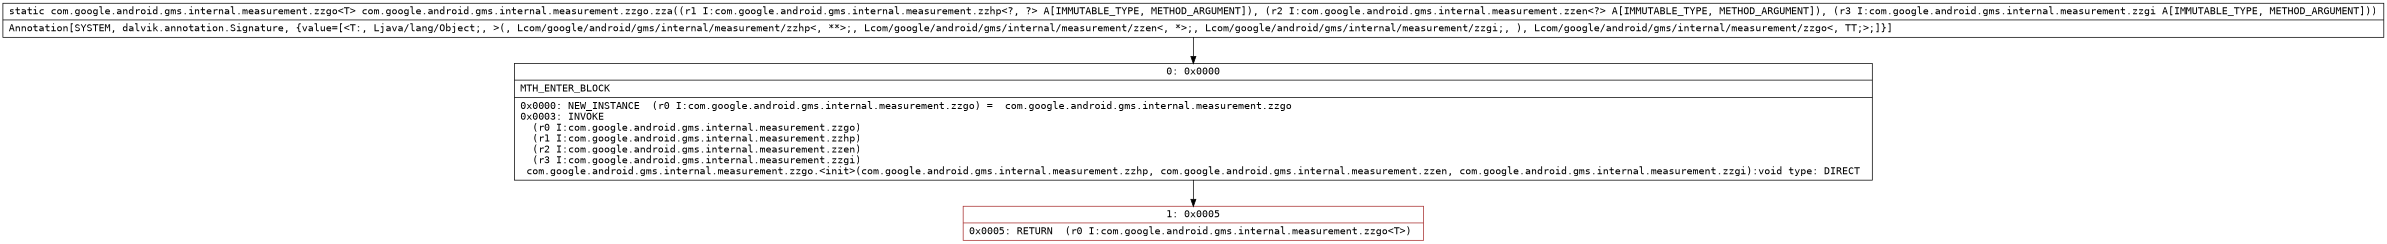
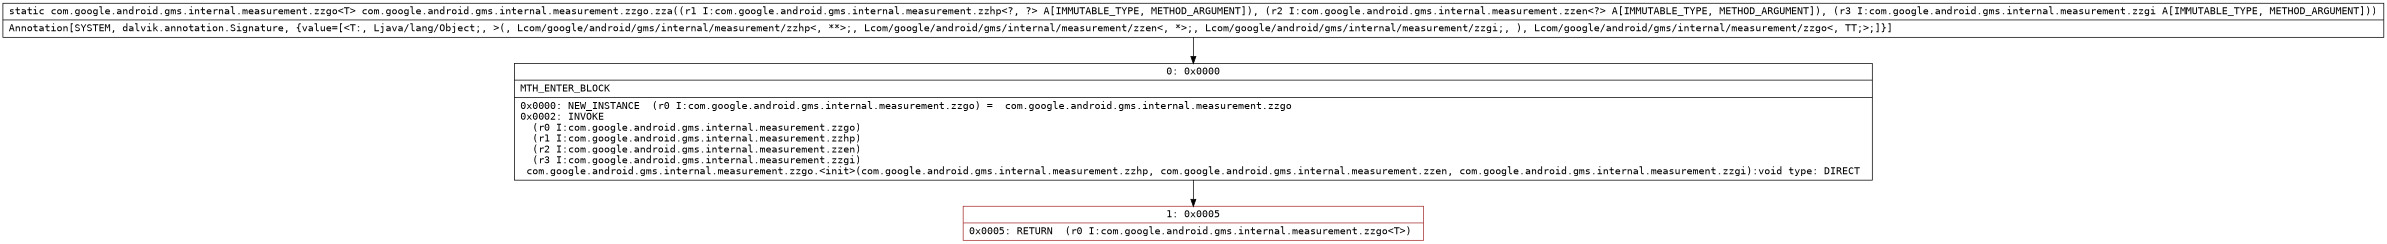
node "0: 0x0000": text "0x0003: INVOKE" -> "0x0002: INVOKE"
